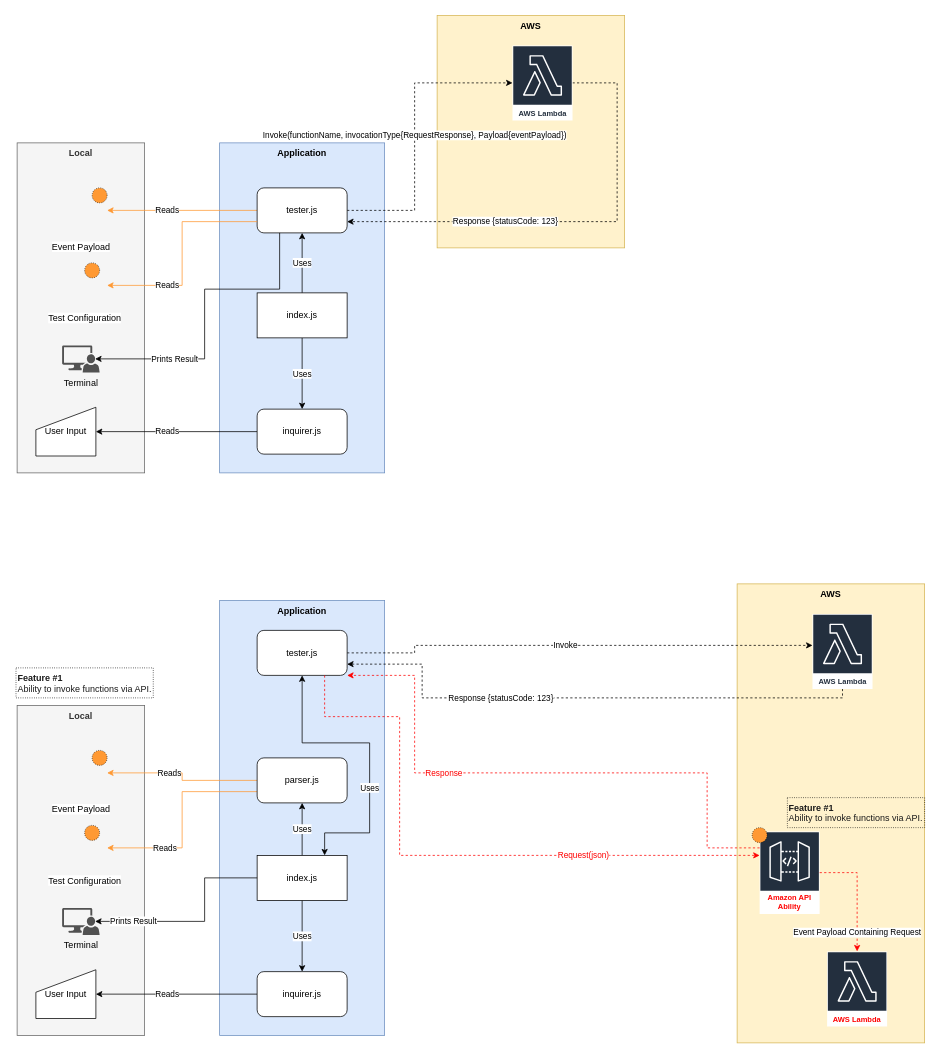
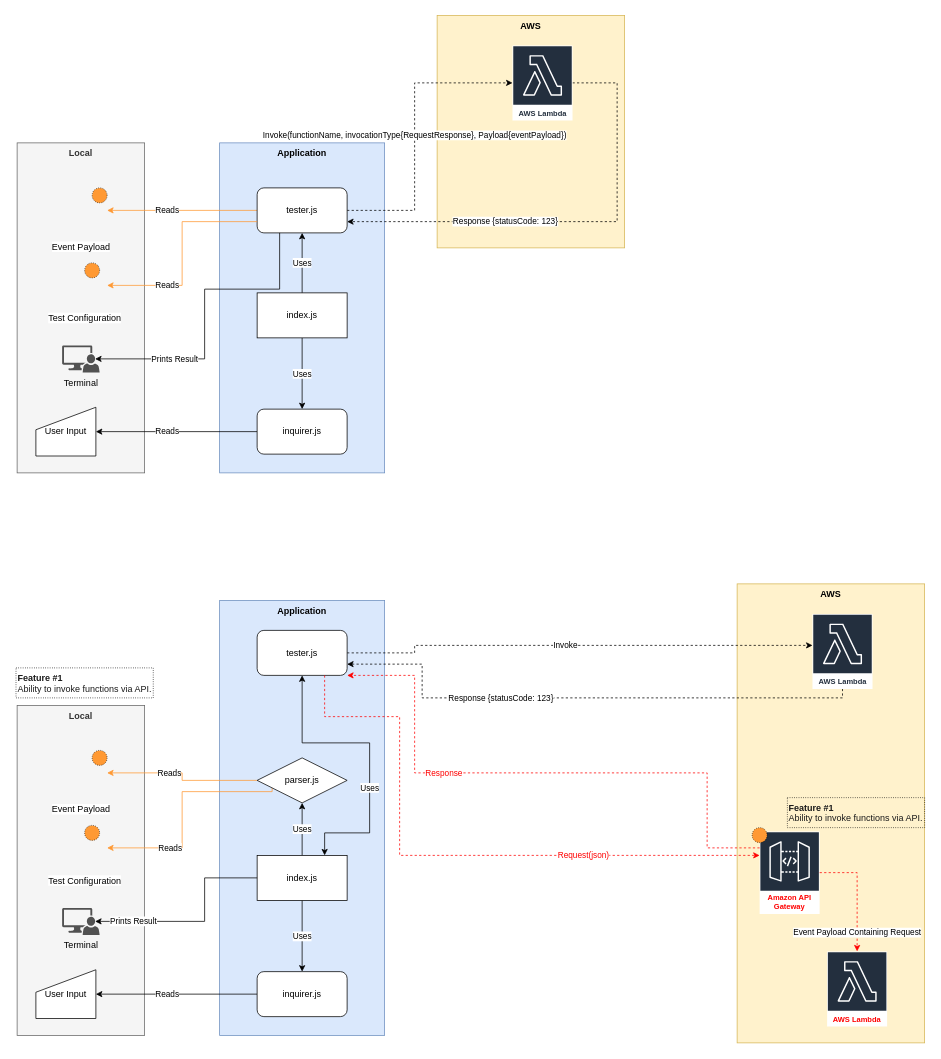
node "parser.js": shape rounded rectangle -> diamond
node "Amazon API Ability": label "Amazon API Ability" -> "Amazon API Gateway"
